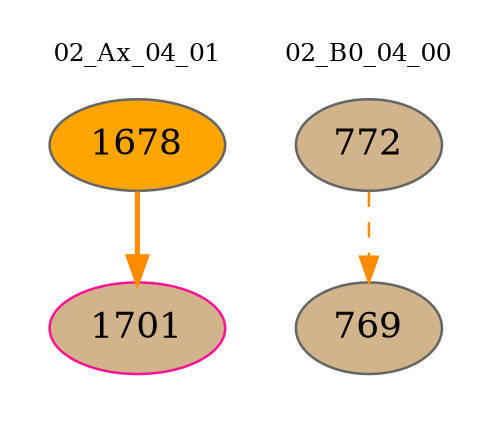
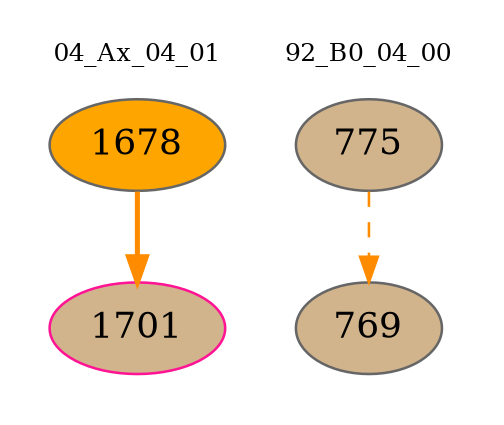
cluster "02_Ax_04_01": label "02_Ax_04_01" -> "04_Ax_04_01"
cluster "02_B0_04_00": label "02_B0_04_00" -> "92_B0_04_00"
node "772": label "772" -> "775"
